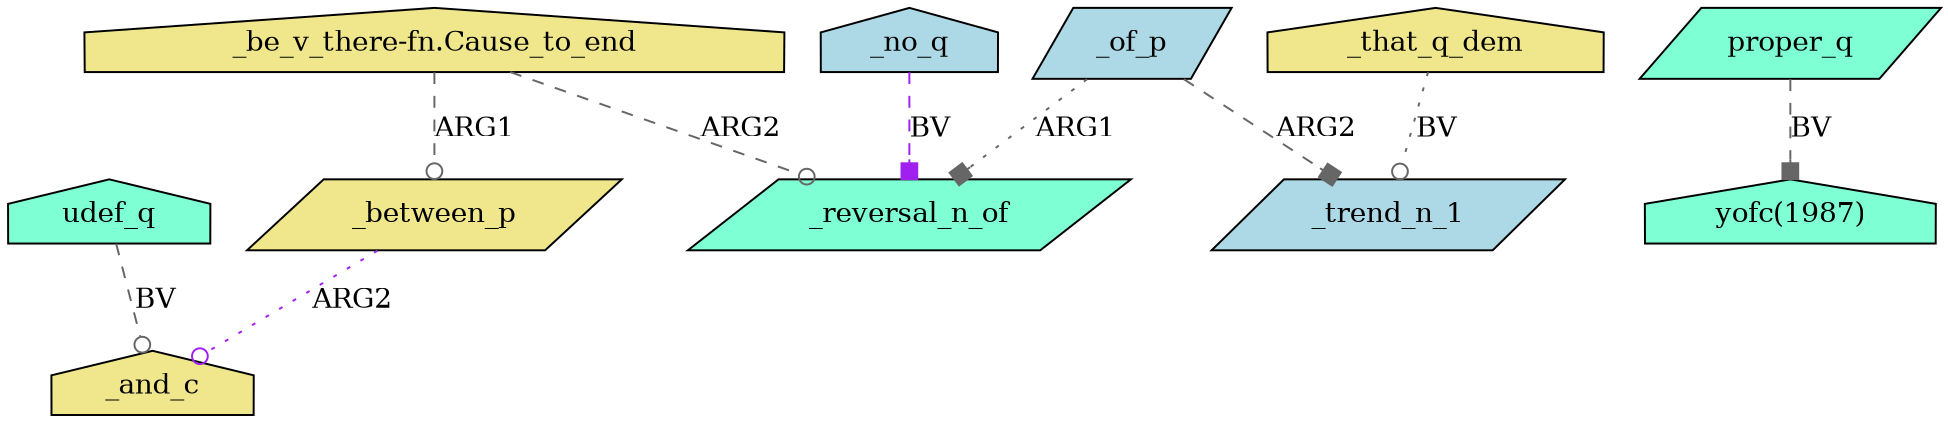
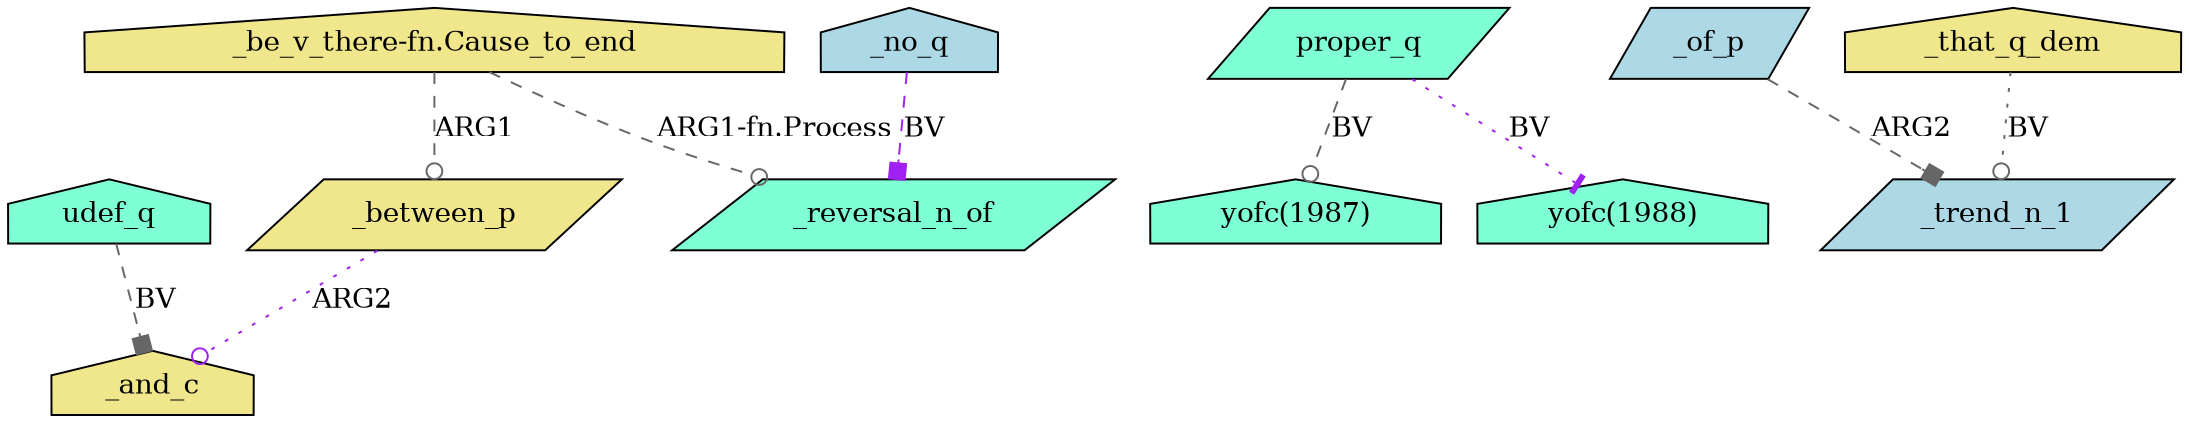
edge "proper_q" -> "yofc(1987)": arrowhead box -> odot
edge "_of_p" -> "_reversal_n_of": removed, label "ARG1"
edge "_be_v_there-fn.Cause_to_end" -> "_reversal_n_of": label "ARG2" -> "ARG1-fn.Process"
node "yofc(1988)": added
edge "udef_q" -> "_and_c": arrowhead odot -> box
